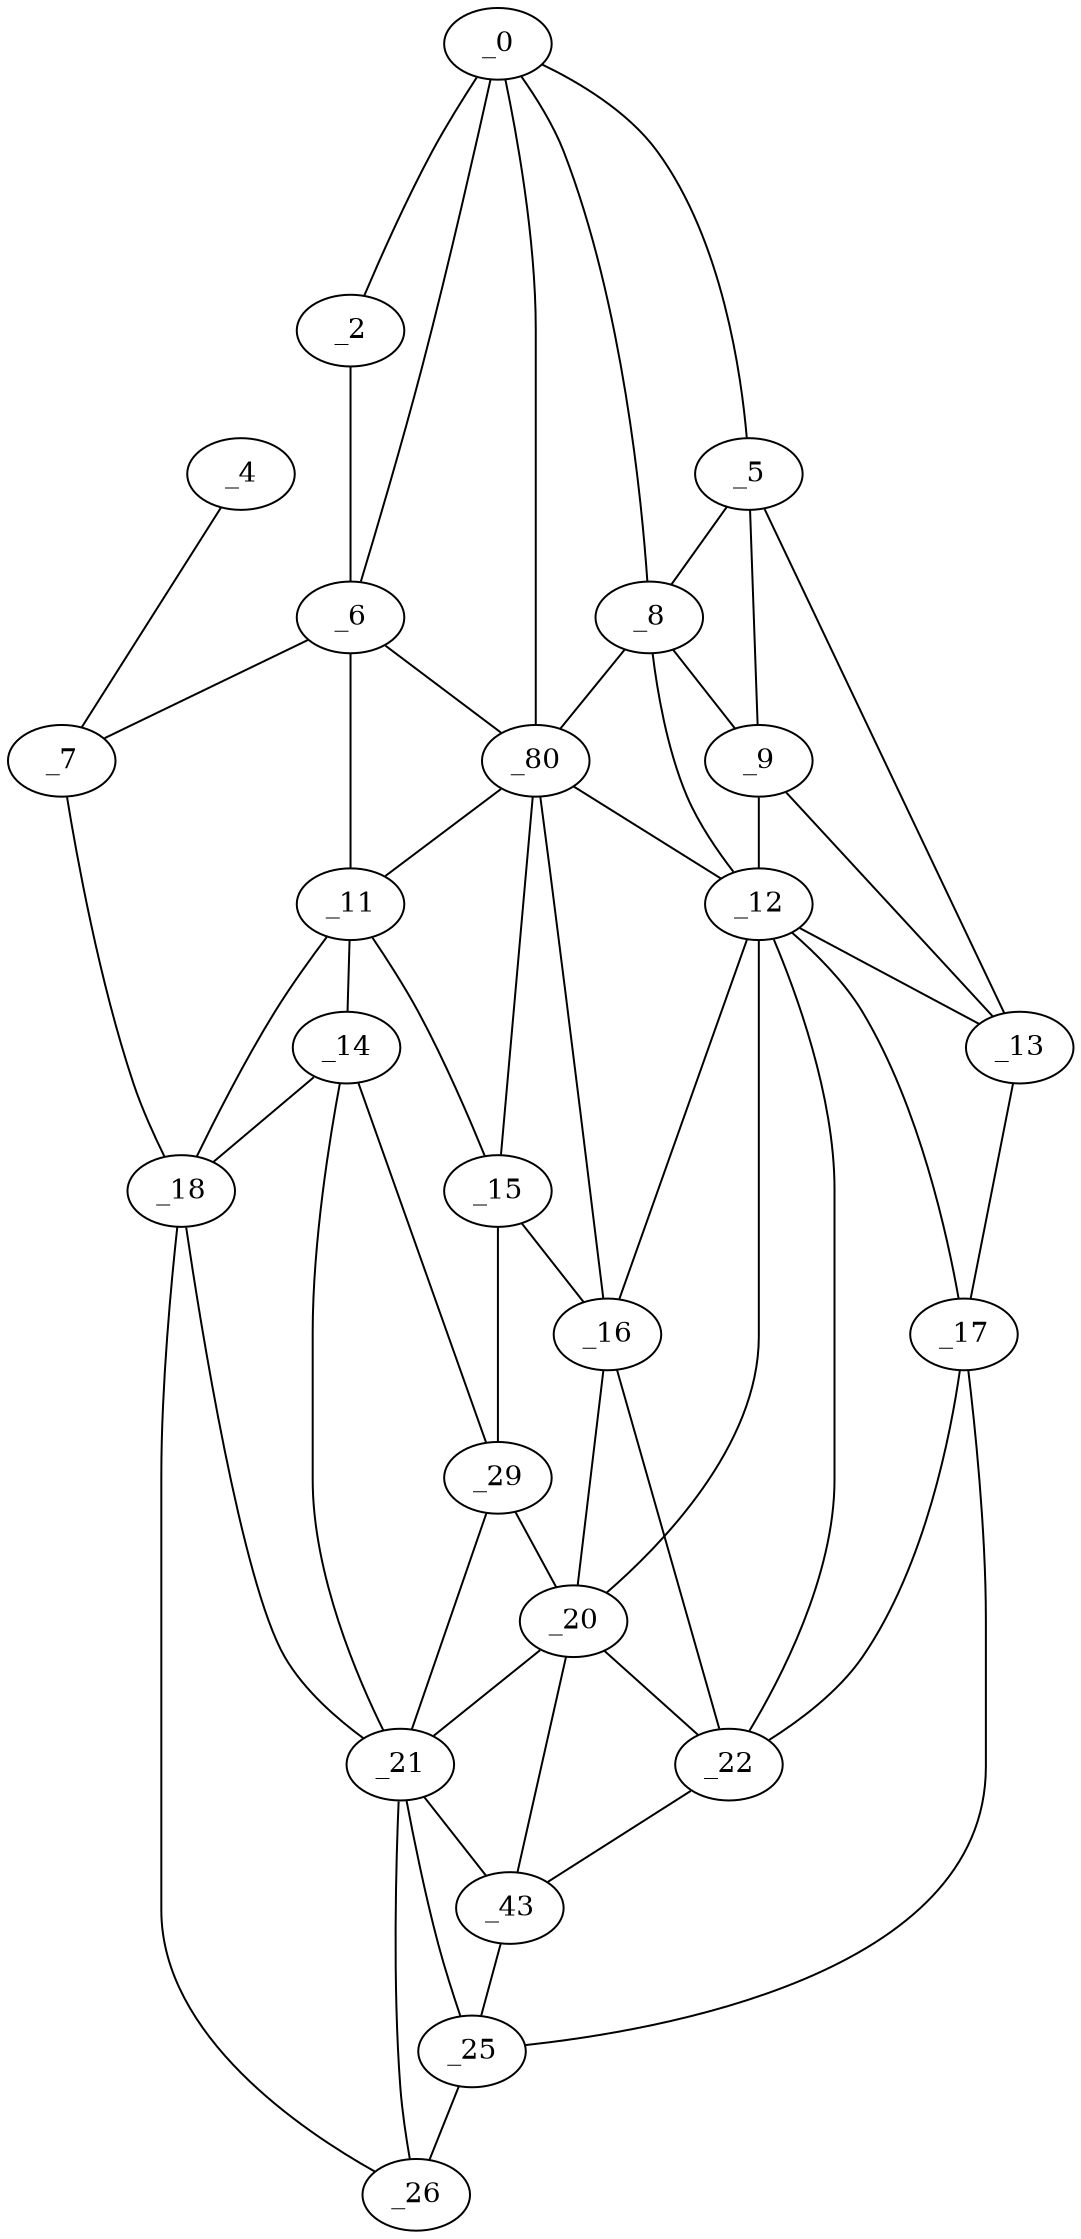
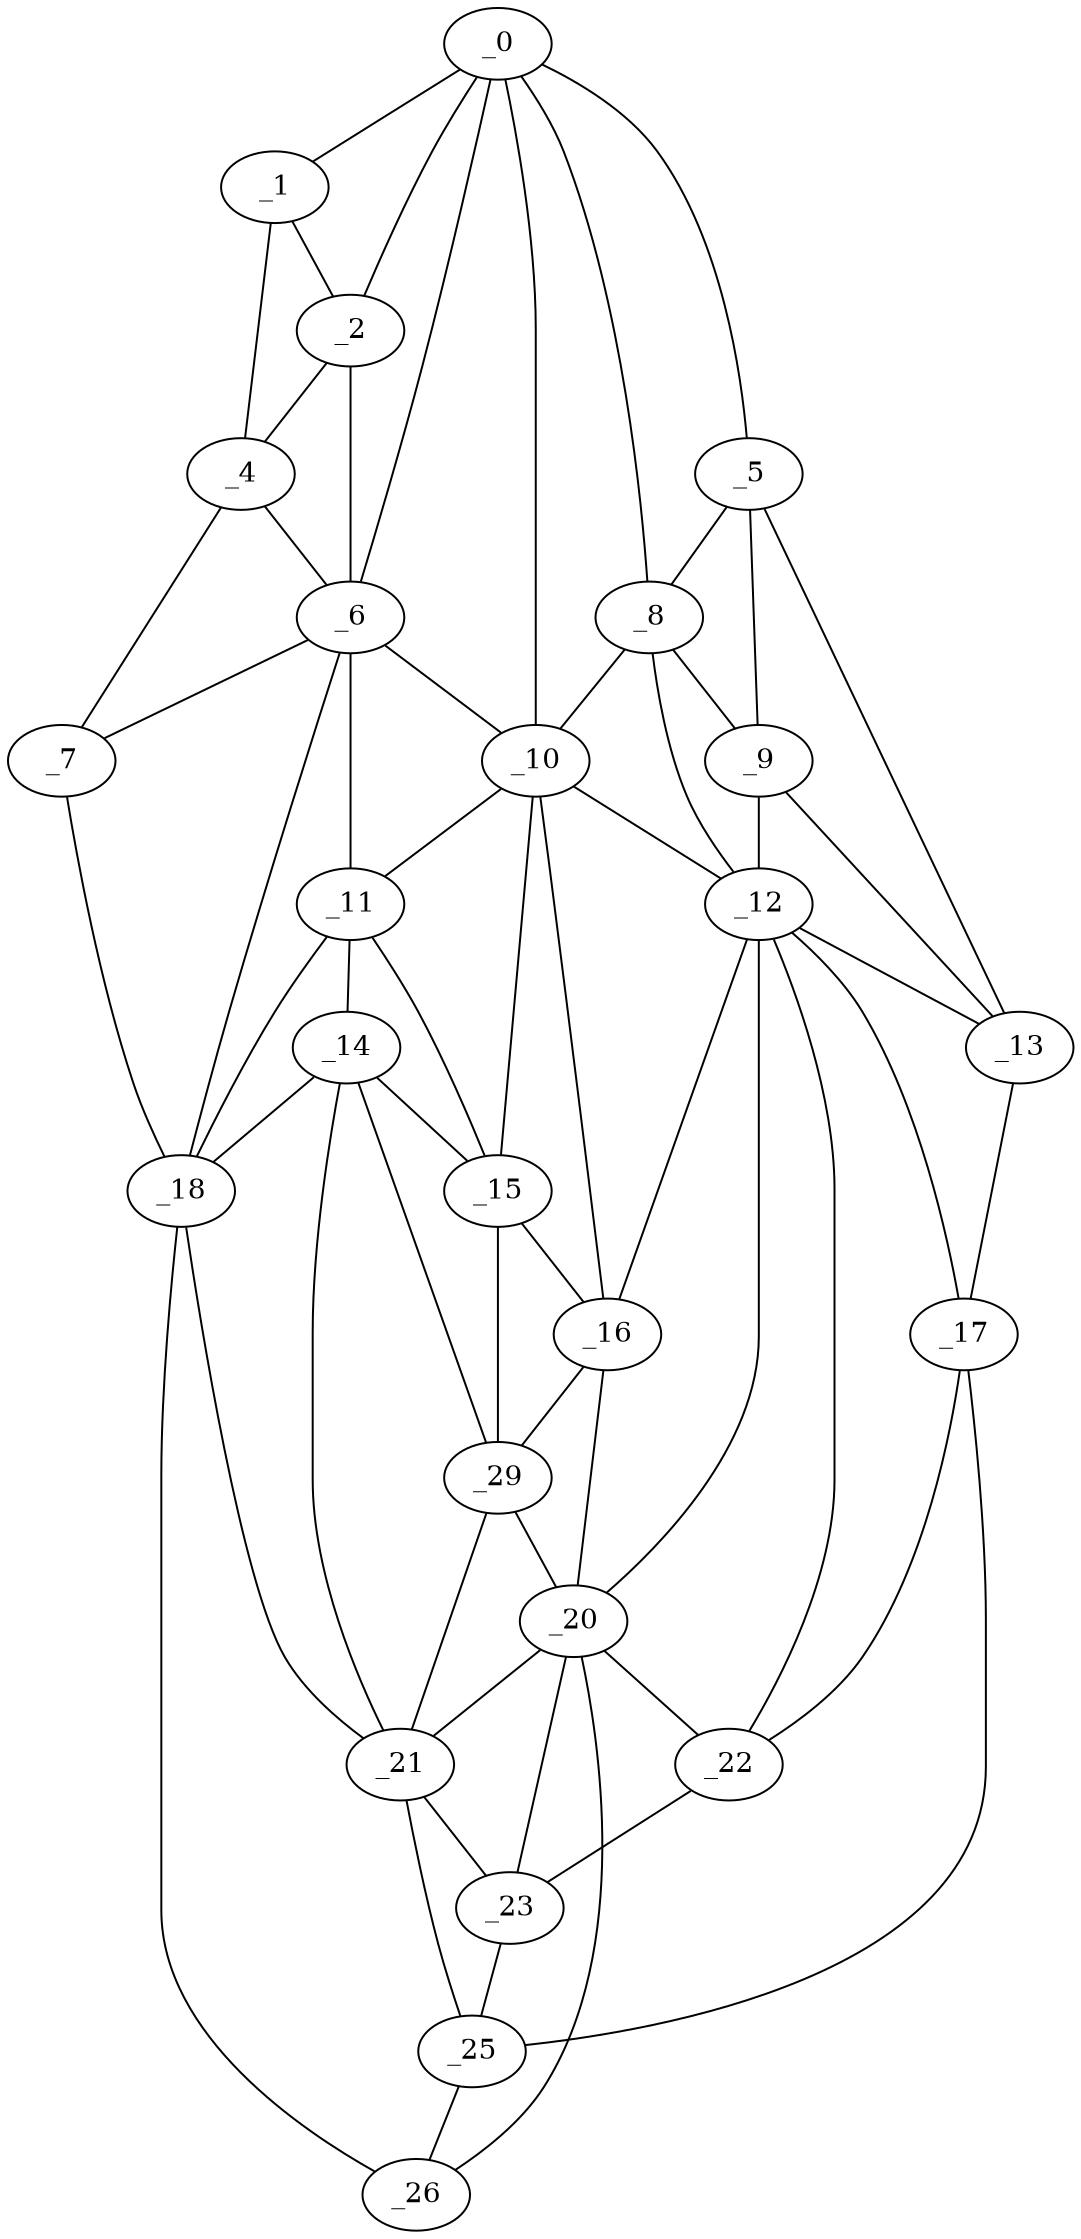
node "_1": added
edge "_2" -- "_4": added
edge "_4" -- "_6": added
node "_80": label "_80" -> "_10"
edge "_6" -- "_18": added
edge "_14" -- "_15": added
edge "_16" -- "_22": now "_16" -- "_29"
node "_43": label "_43" -> "_23"
edge "_21" -- "_26": now "_20" -- "_26"
